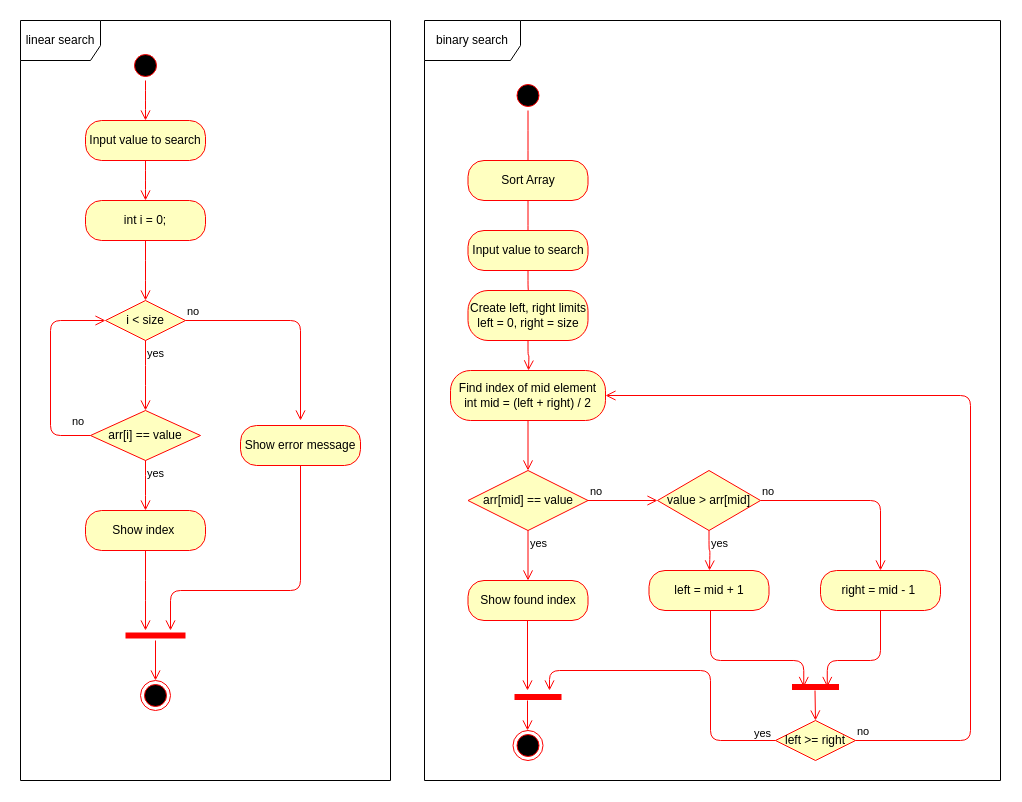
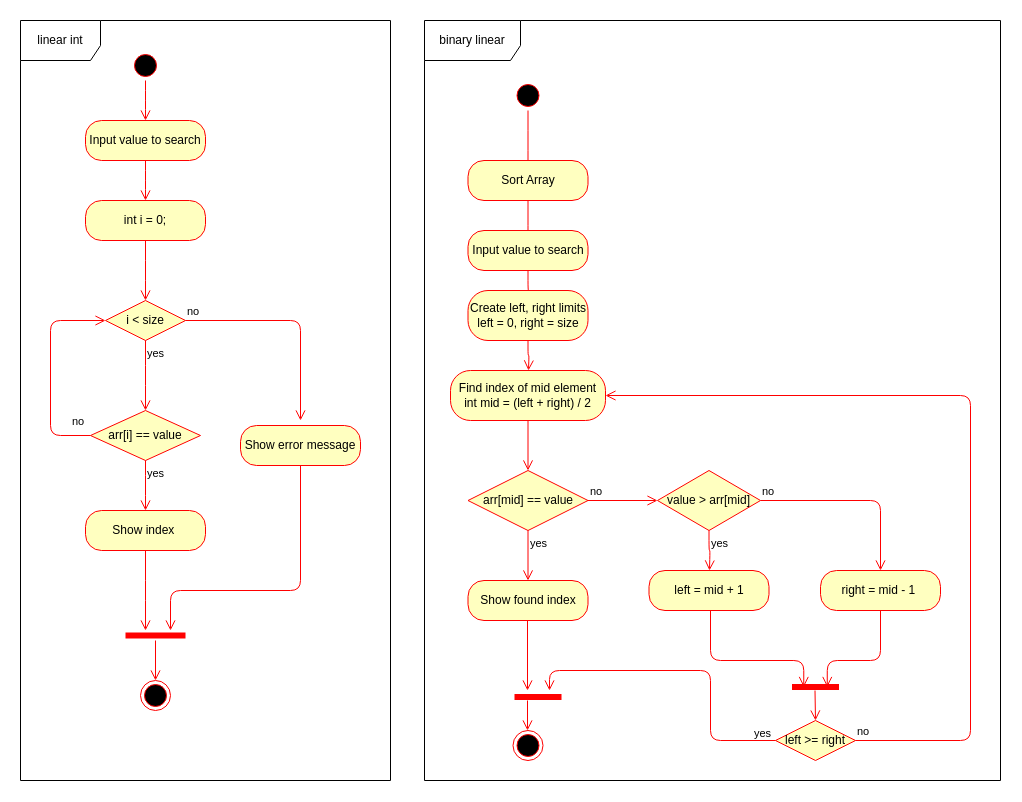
node "linear search": label "linear search" -> "linear int"
node "binary search": label "binary search" -> "binary linear"
